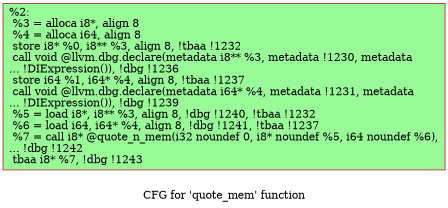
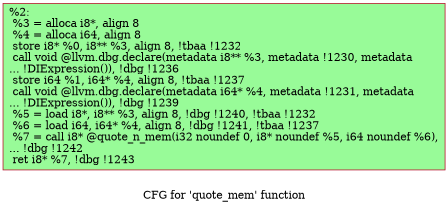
node "%2:": text "tbaa i8* %7, !dbg !1243" -> "ret i8* %7, !dbg !1243"
